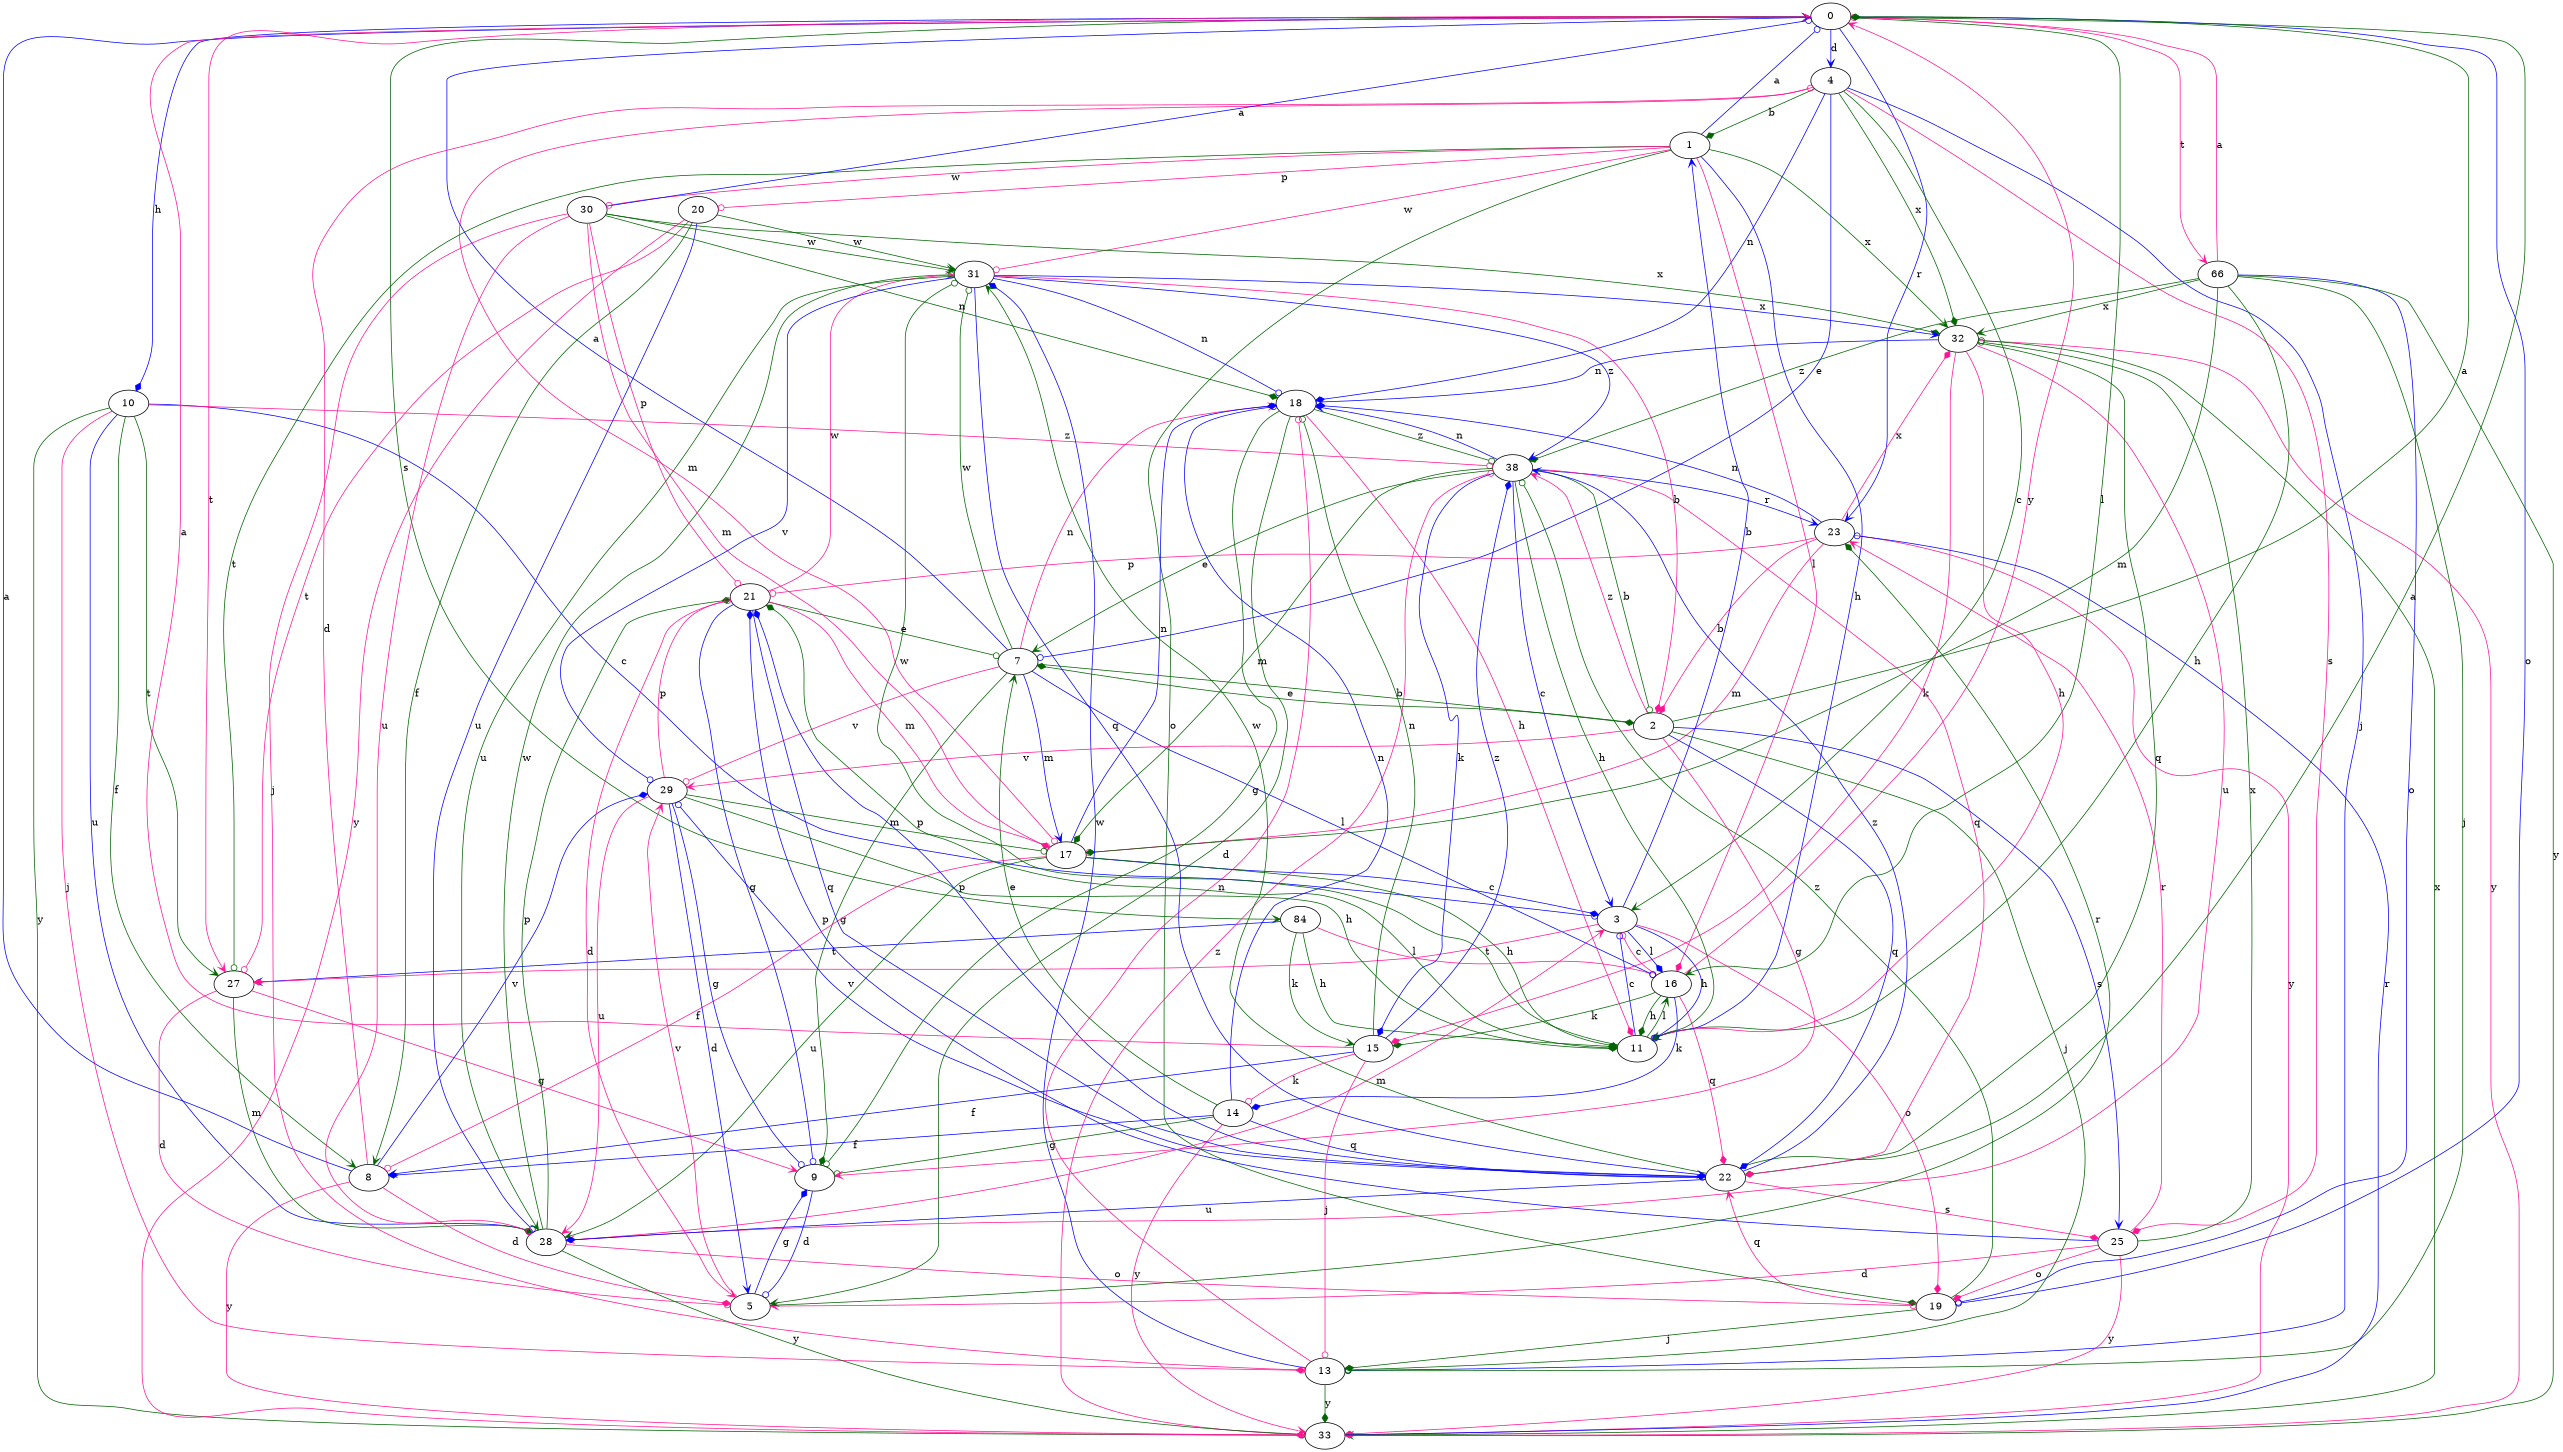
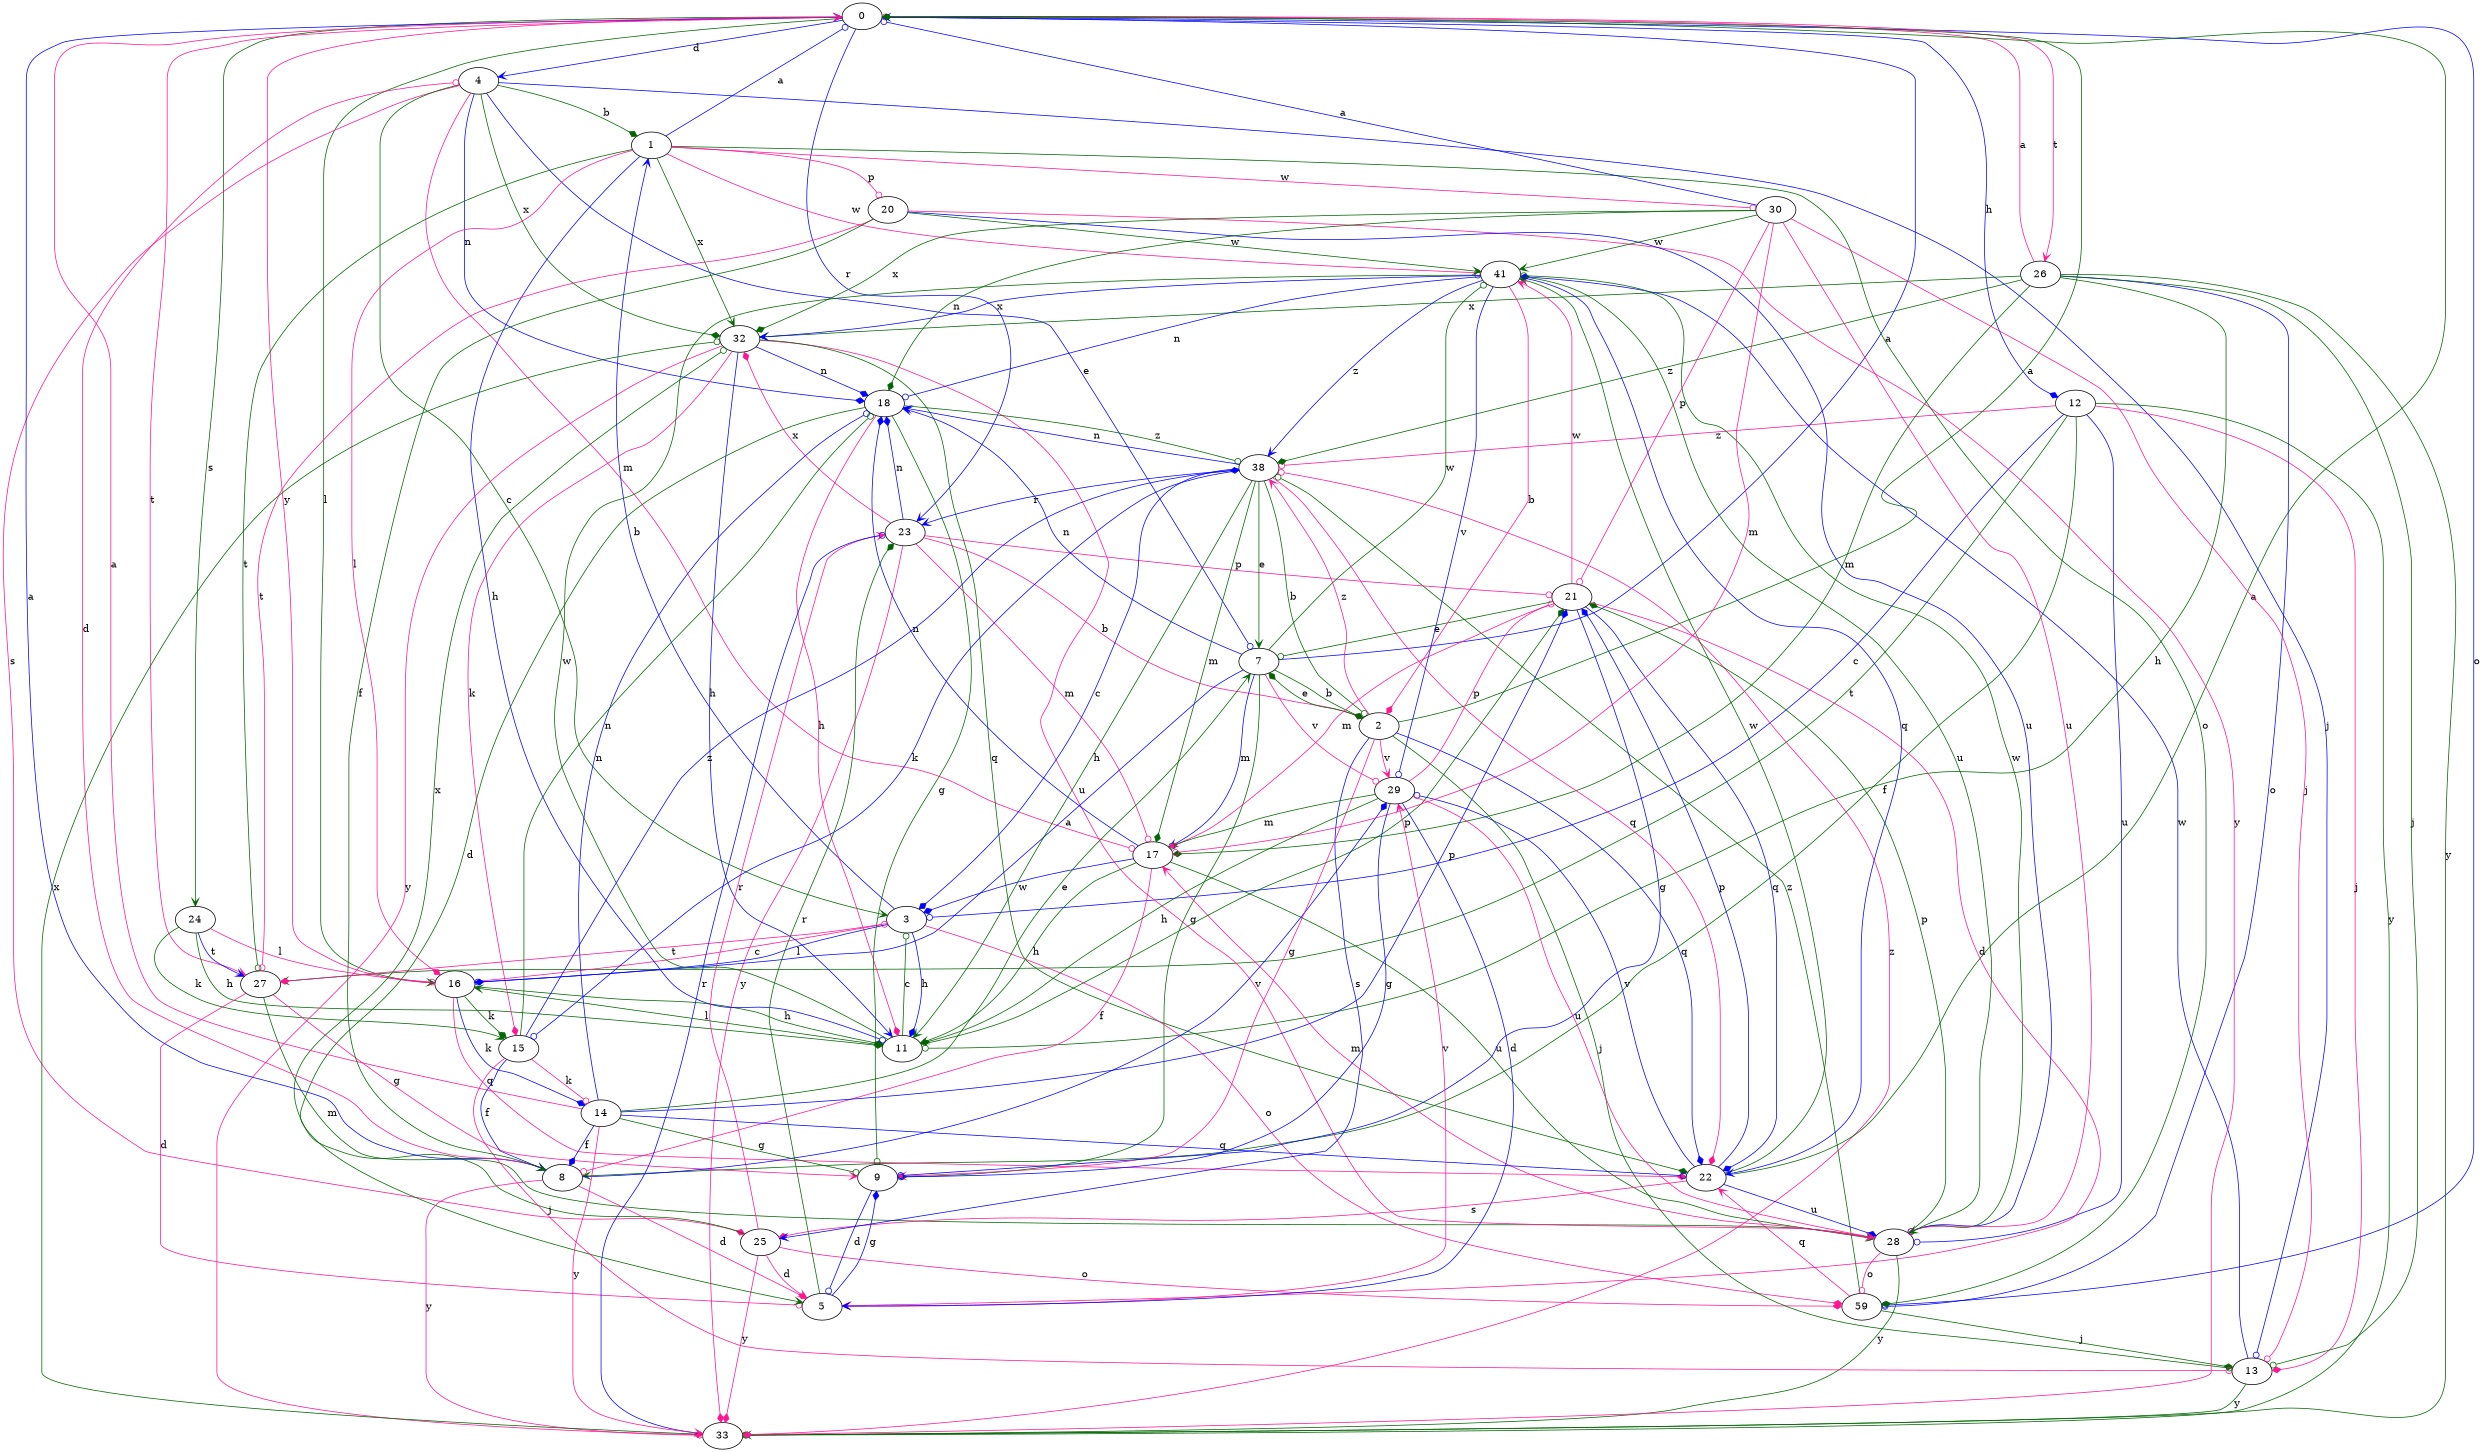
node "31": label "31" -> "41"
node "66": label "66" -> "26"
edge "15" -> "0": now "14" -> "0"
edge "32" -> "18": arrowhead odot -> diamond
node "10": label "10" -> "12"
edge "7" -> "18": color deeppink -> blue
edge "38" -> "3": arrowhead vee -> diamond
edge "38" -> "15": arrowhead diamond -> odot
edge "32" -> "11": color deeppink -> blue
edge "7" -> "16": label "l" -> "a"
edge "22" -> "38": removed, label "z"
edge "17" -> "11": arrowhead diamond -> vee
edge "17" -> "3": label "c" -> "w"
node "84": label "84" -> "24"
edge "13" -> "18": removed, label "n"
edge "11" -> "3": color blue -> darkgreen
edge "28" -> "3": now "28" -> "17"
edge "25" -> "21": now "14" -> "21"
node "19": label "19" -> "59"
